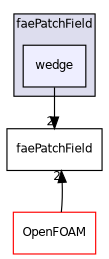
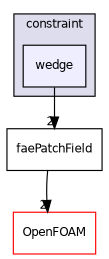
cluster "faePatchField": label "faePatchField" -> "constraint"
edge "OpenFOAM" -> "faePatchField": reversed
